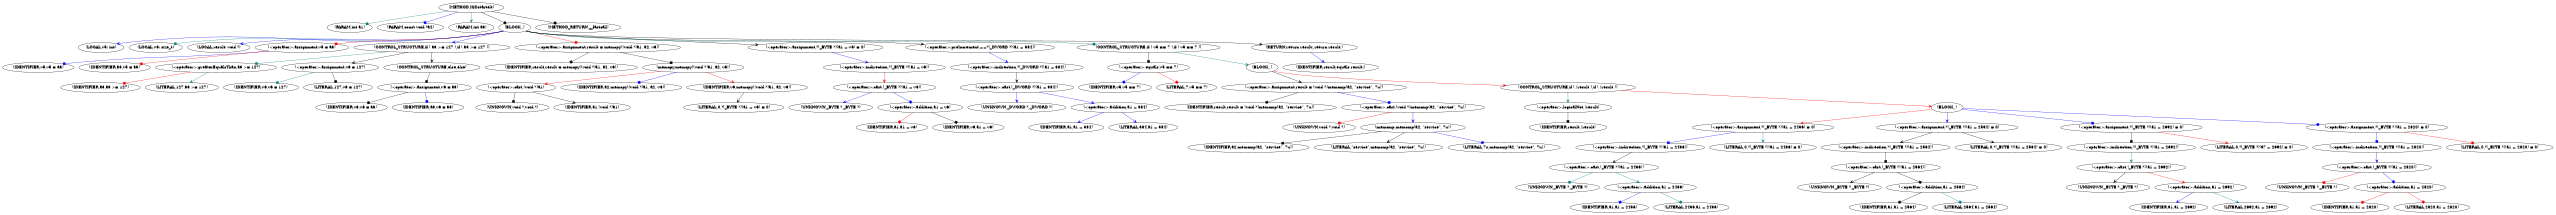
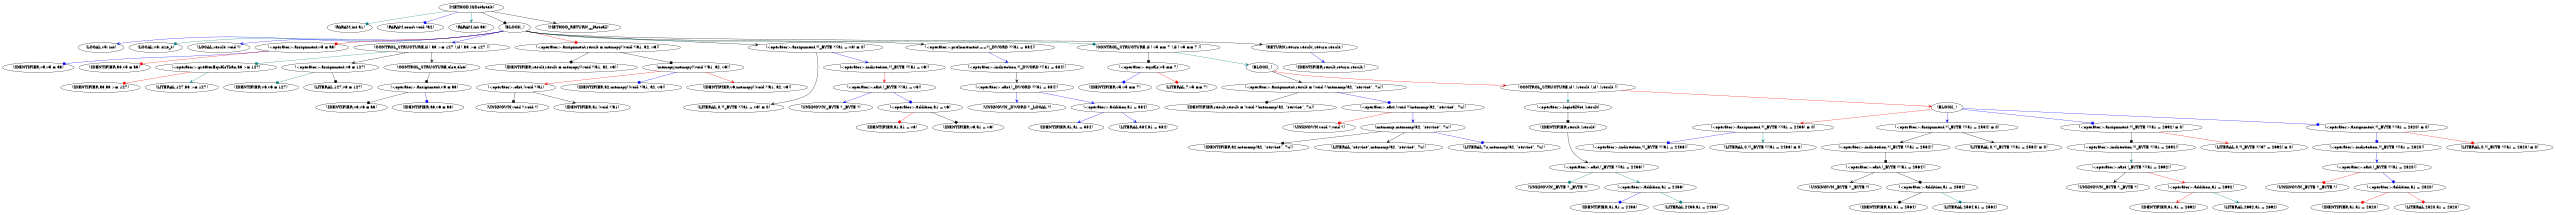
edge "(METHOD,IGDstartelt)" -> "(METHOD_RETURN,__fastcall)": arrowhead box -> vee
node "(IDENTIFIER,result,equals result;)": label "(IDENTIFIER,result,equals result;)" -> "(IDENTIFIER,result,return result;)"
edge "(IDENTIFIER,v6,memcpy((void *)a1, a2, v6))" -> "(LITERAL,0,*(_BYTE *)(a1 + v6) = 0)": now "(<operator>.assignment,*(_BYTE *)(a1 + v6) = 0)" -> "(LITERAL,0,*(_BYTE *)(a1 + v6) = 0)"
node "(UNKNOWN,_DWORD *,_DWORD *)": label "(UNKNOWN,_DWORD *,_DWORD *)" -> "(UNKNOWN,_DWORD *,_LOCAL *)"
edge "(<operator>.indirection,*(_BYTE *)(a1 + 2436))" -> "(<operator>.cast,(_BYTE *)(a1 + 2436))": now "(IDENTIFIER,result,!result)" -> "(<operator>.cast,(_BYTE *)(a1 + 2436))"
edge "(<operator>.addition,a1 + 2692)" -> "(IDENTIFIER,a1,a1 + 2692)": color blue -> red
